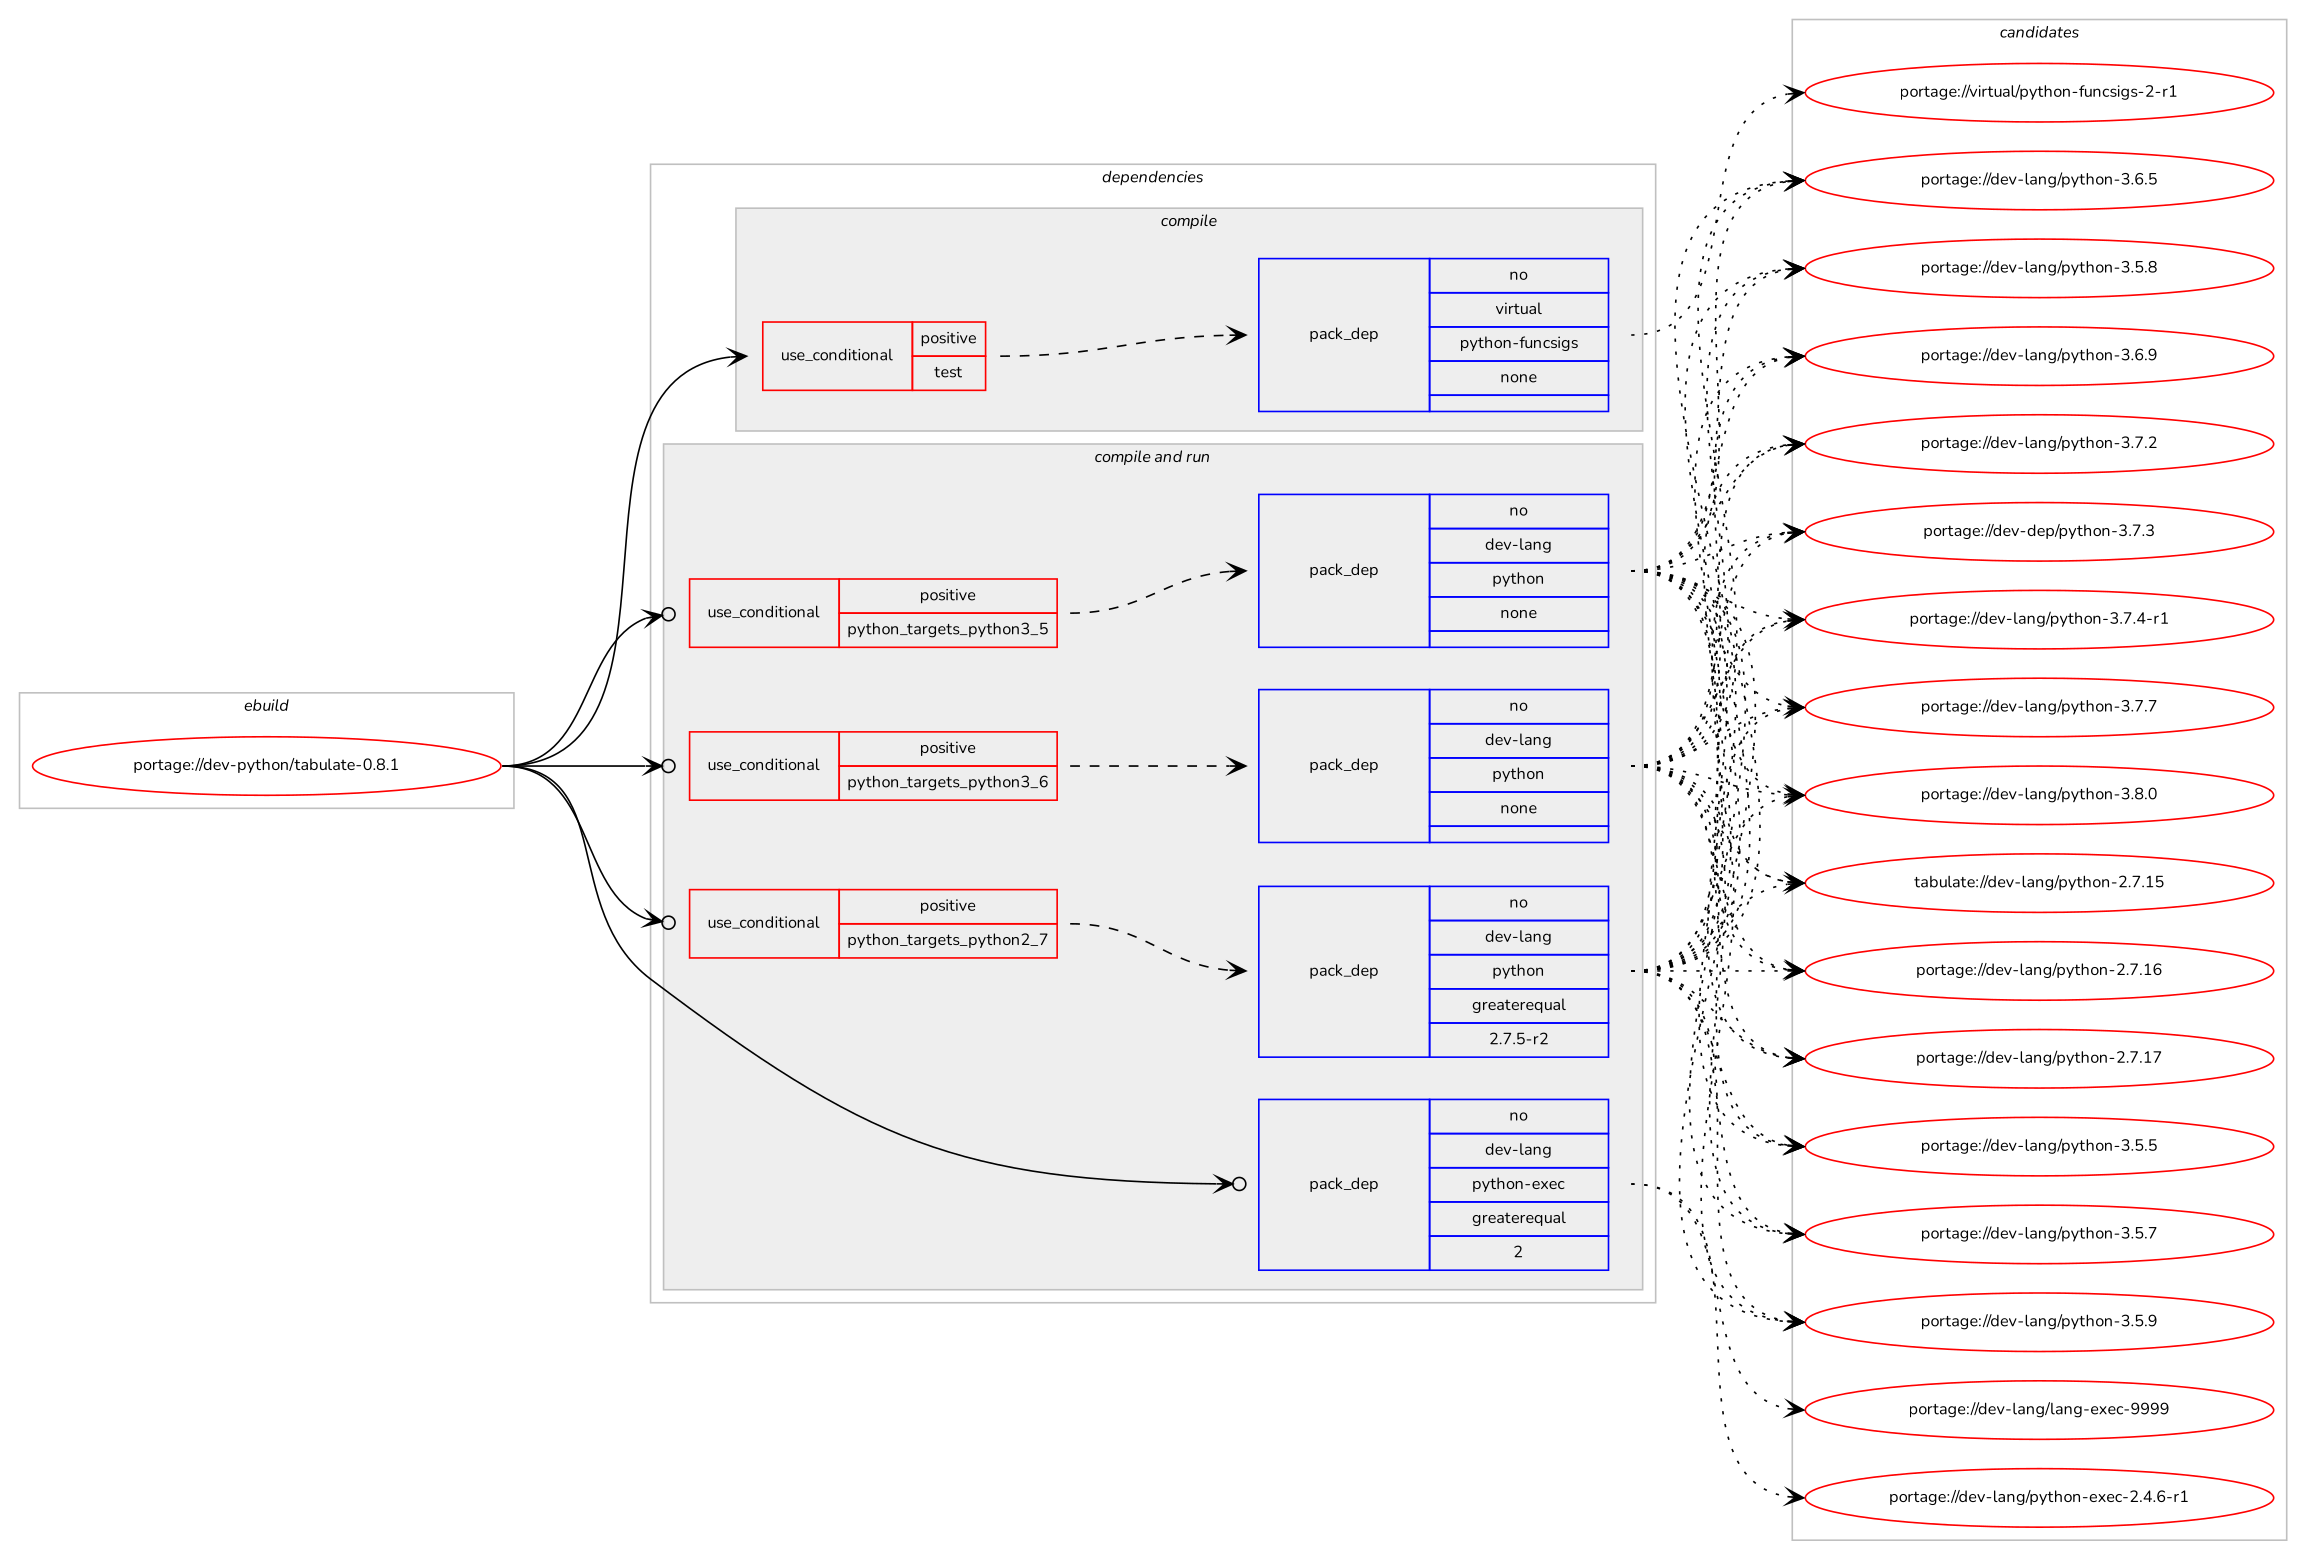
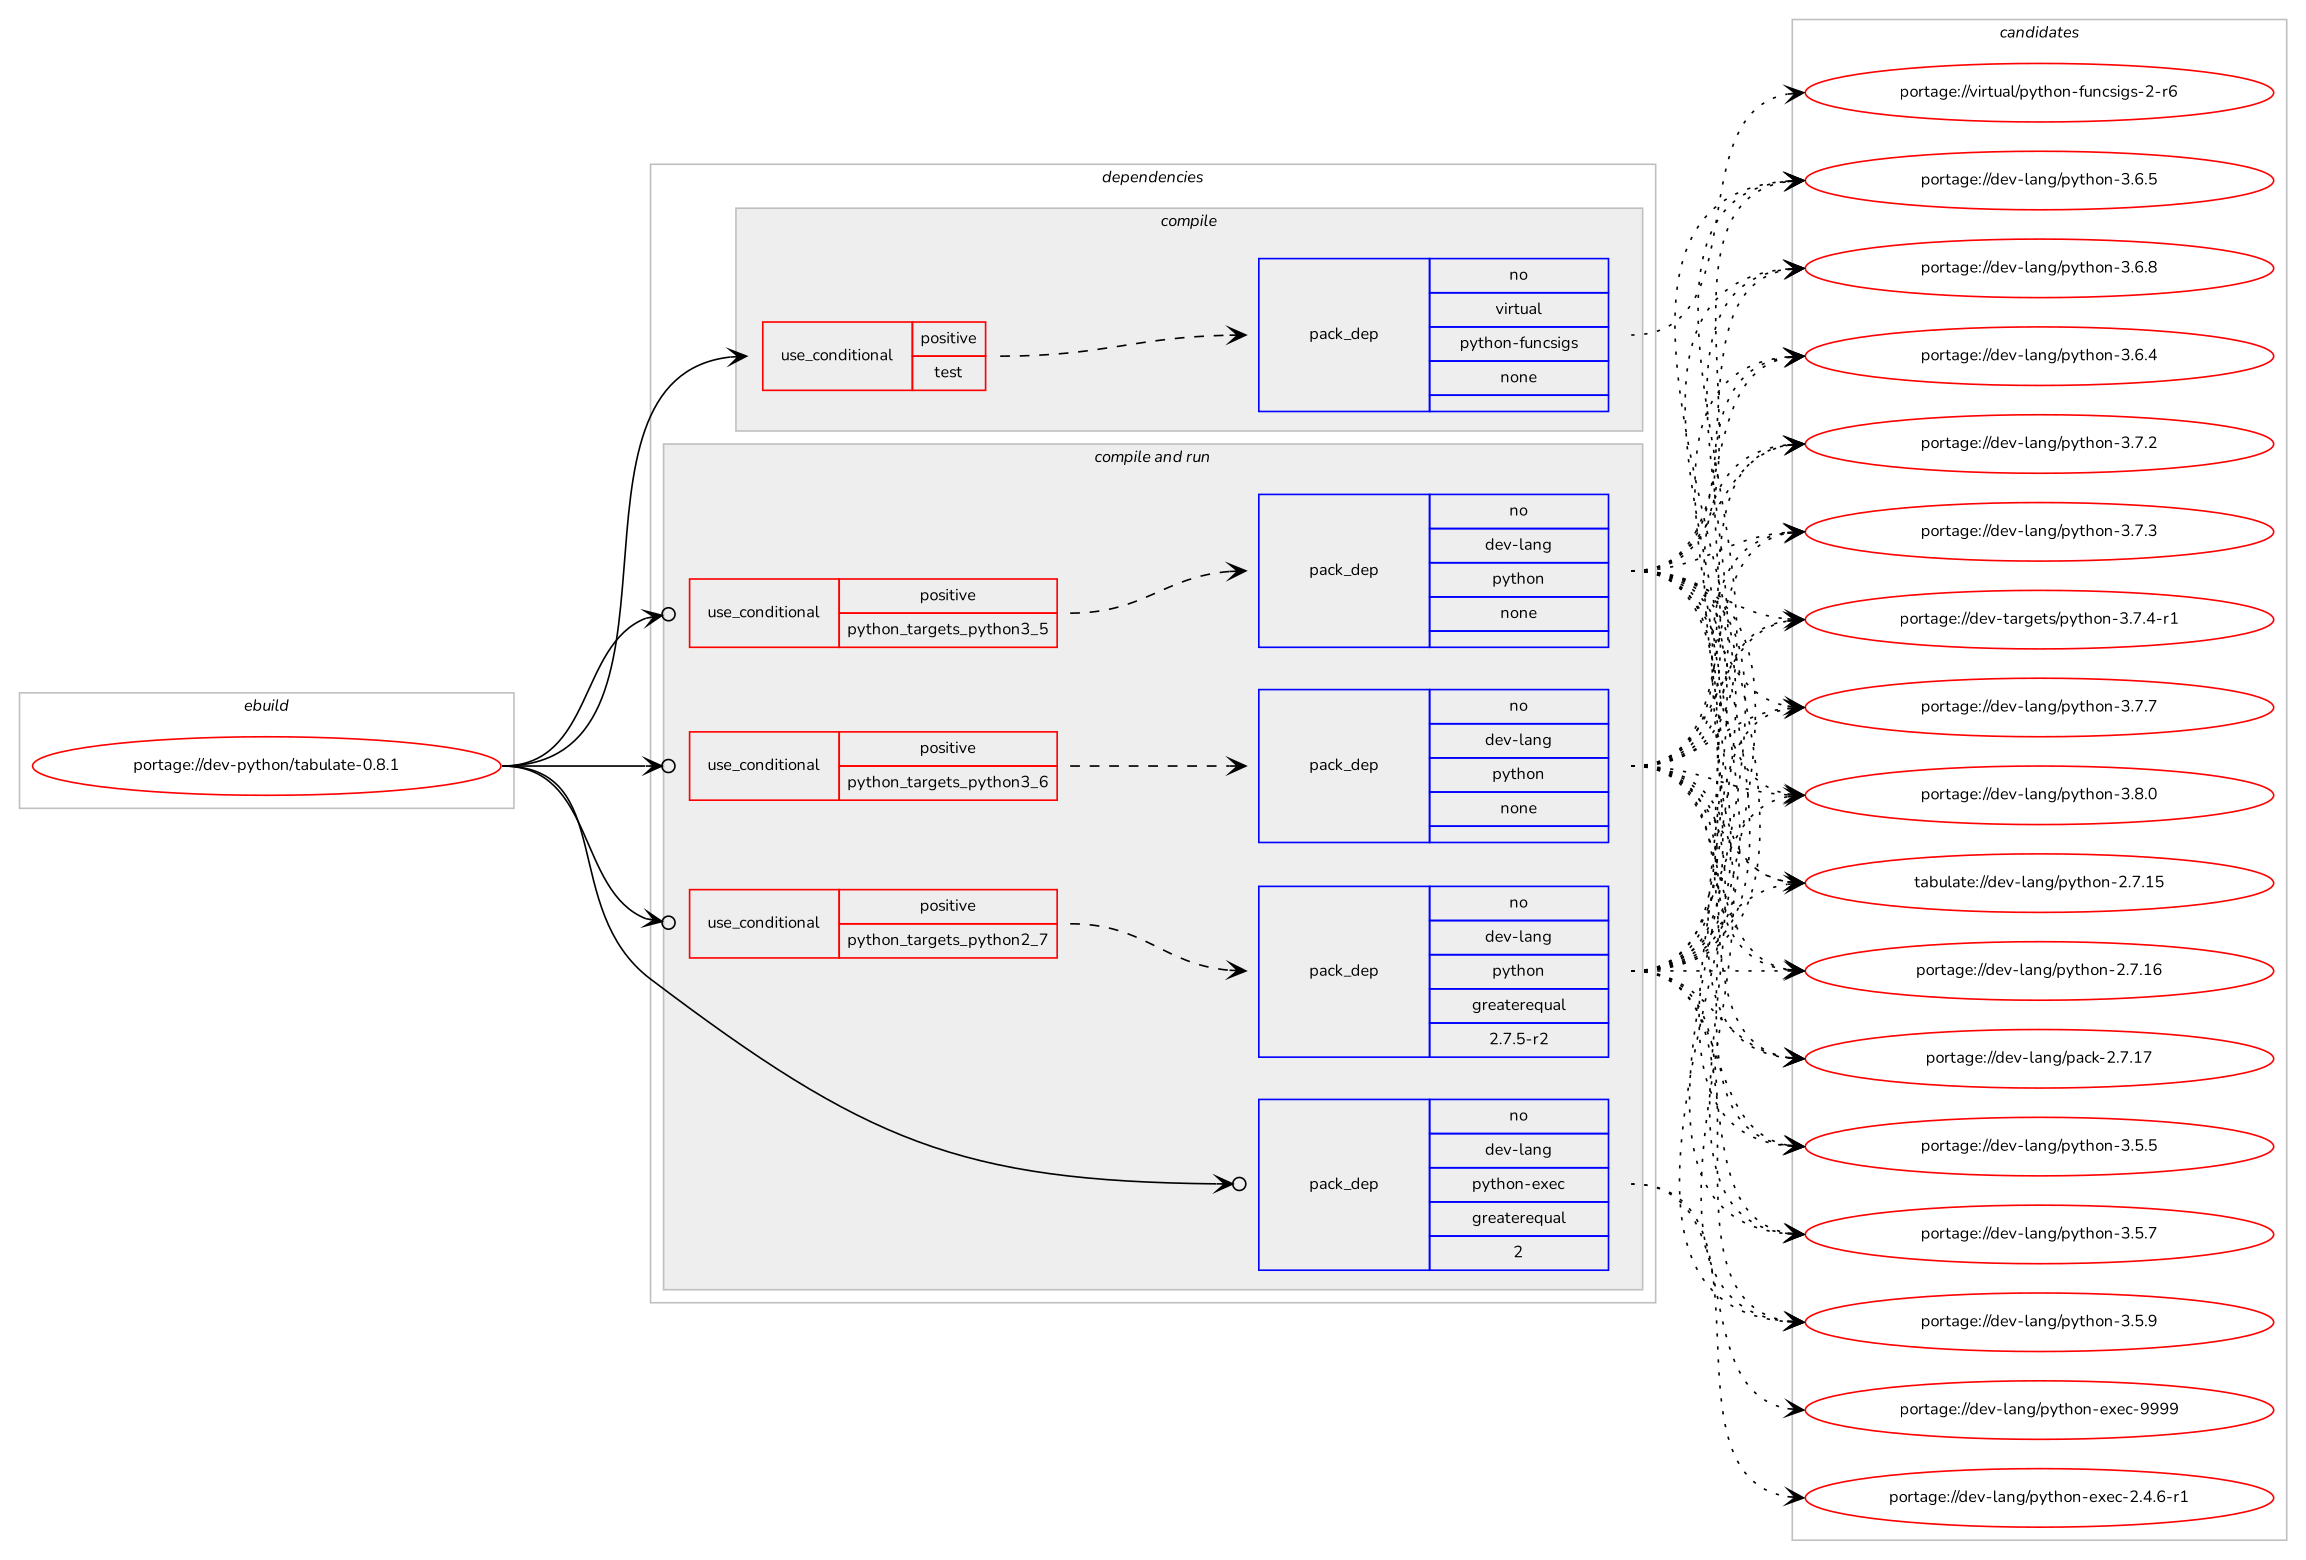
node "portage://virtual/python-funcsigs-2-r1": label "portage://virtual/python-funcsigs-2-r1" -> "portage://virtual/python-funcsigs-2-r6"
node "portage://dev-lang/python-3.5.8": label "portage://dev-lang/python-3.5.8" -> "portage://dev-lang/python-3.6.8"
node "portage://dev-lang/python-3.6.9": label "portage://dev-lang/python-3.6.9" -> "portage://dev-lang/python-3.6.4"
node "portage://dev-dep/python-3.7.3": label "portage://dev-dep/python-3.7.3" -> "portage://dev-lang/python-3.7.3"
node "portage://dev-lang/python-3.7.4-r1": label "portage://dev-lang/python-3.7.4-r1" -> "portage://dev-targets/python-3.7.4-r1"
node "portage://dev-lang/python-2.7.17": label "portage://dev-lang/python-2.7.17" -> "portage://dev-lang/pack-2.7.17"
node "portage://dev-lang/lang-exec-9999": label "portage://dev-lang/lang-exec-9999" -> "portage://dev-lang/python-exec-9999"
